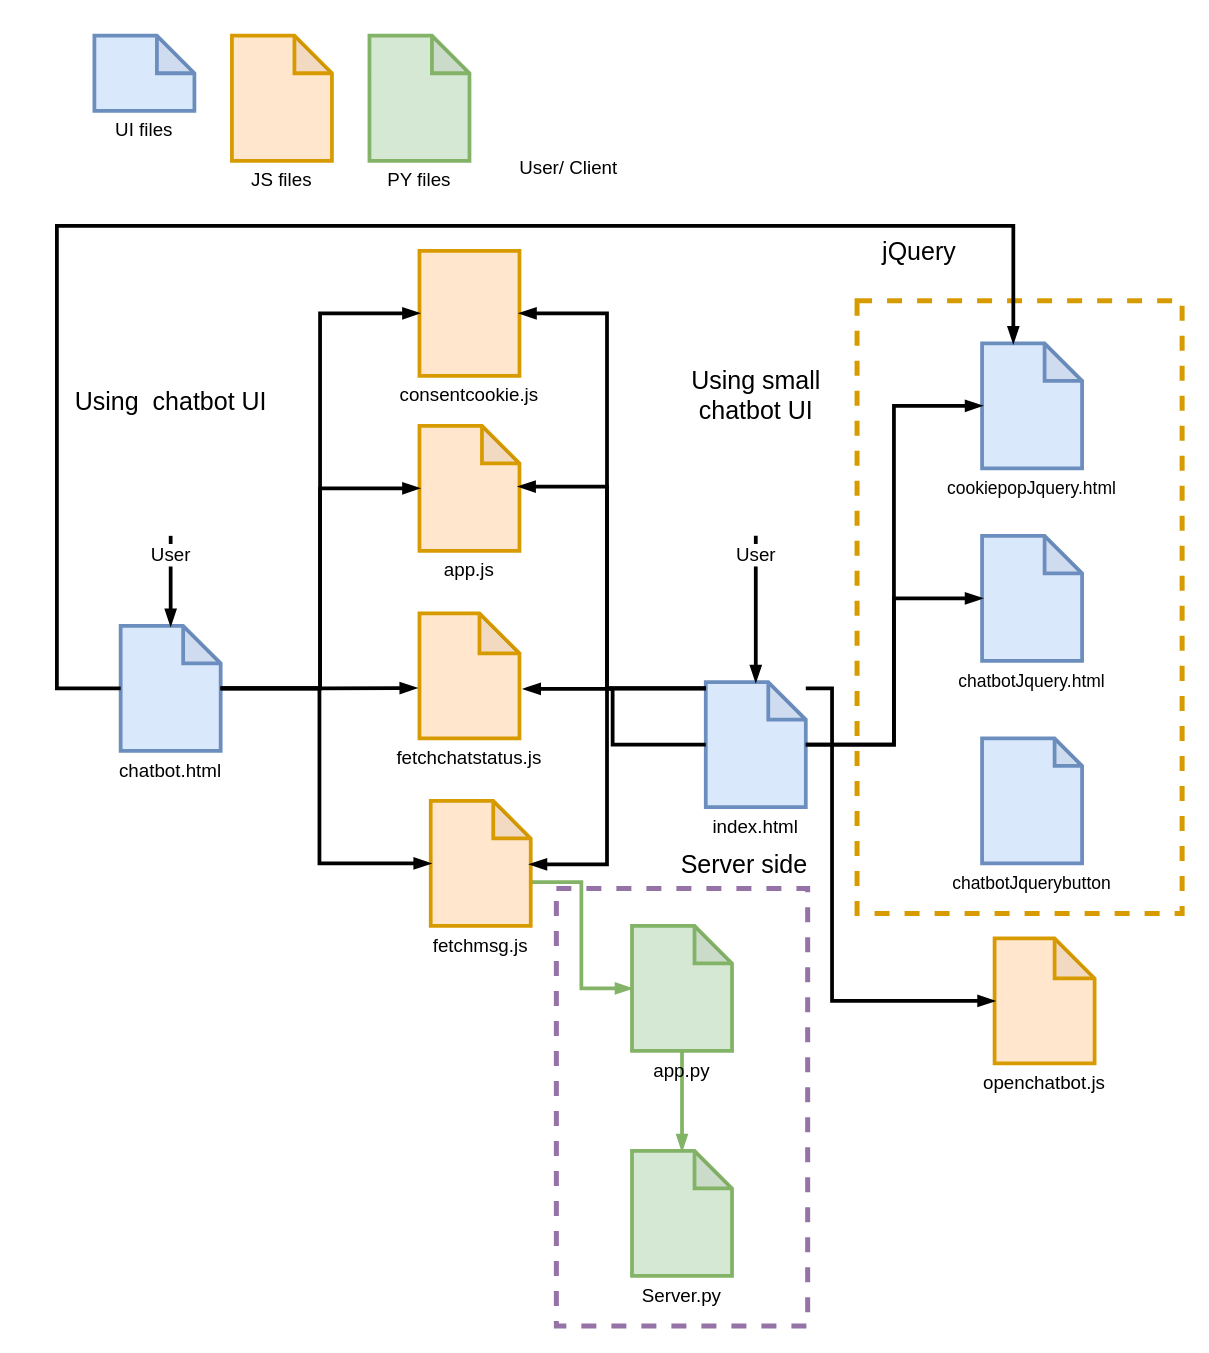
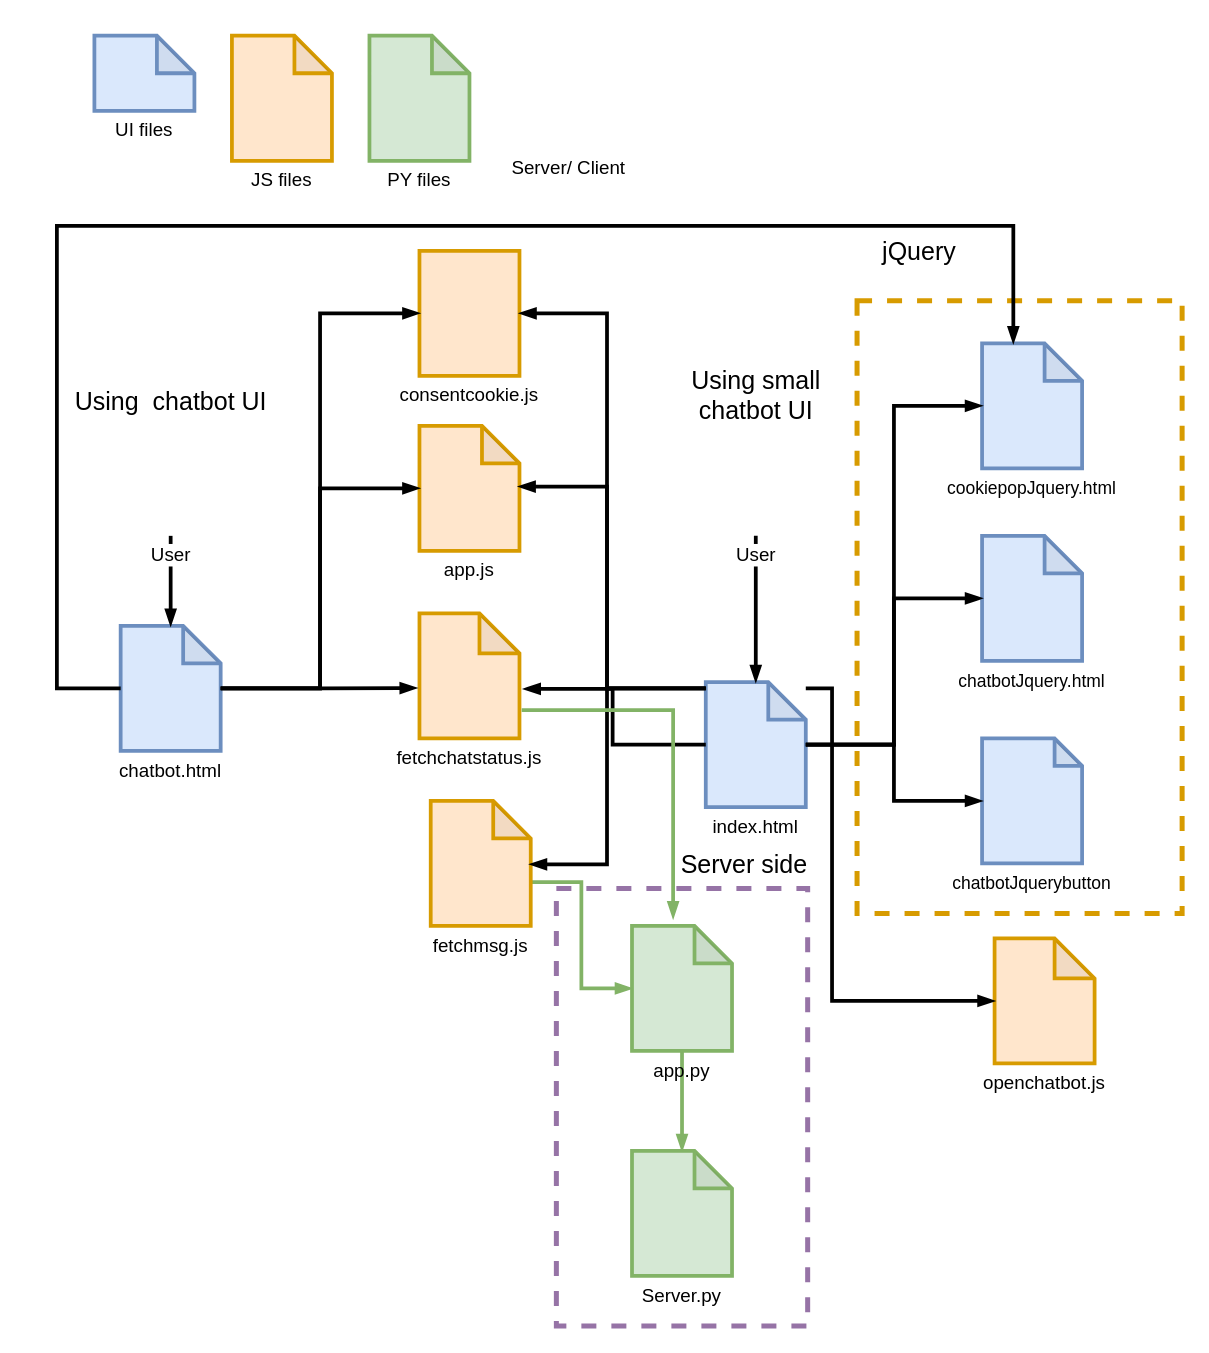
node "User/ Client": label "User/ Client" -> "Server/ Client"
edge "fetchchatstatus.js" -> "app.py": added
edge "index.html" -> "chatbotJquerybutton": added
edge "chatbot.html" -> "fetchmsg.js": removed
